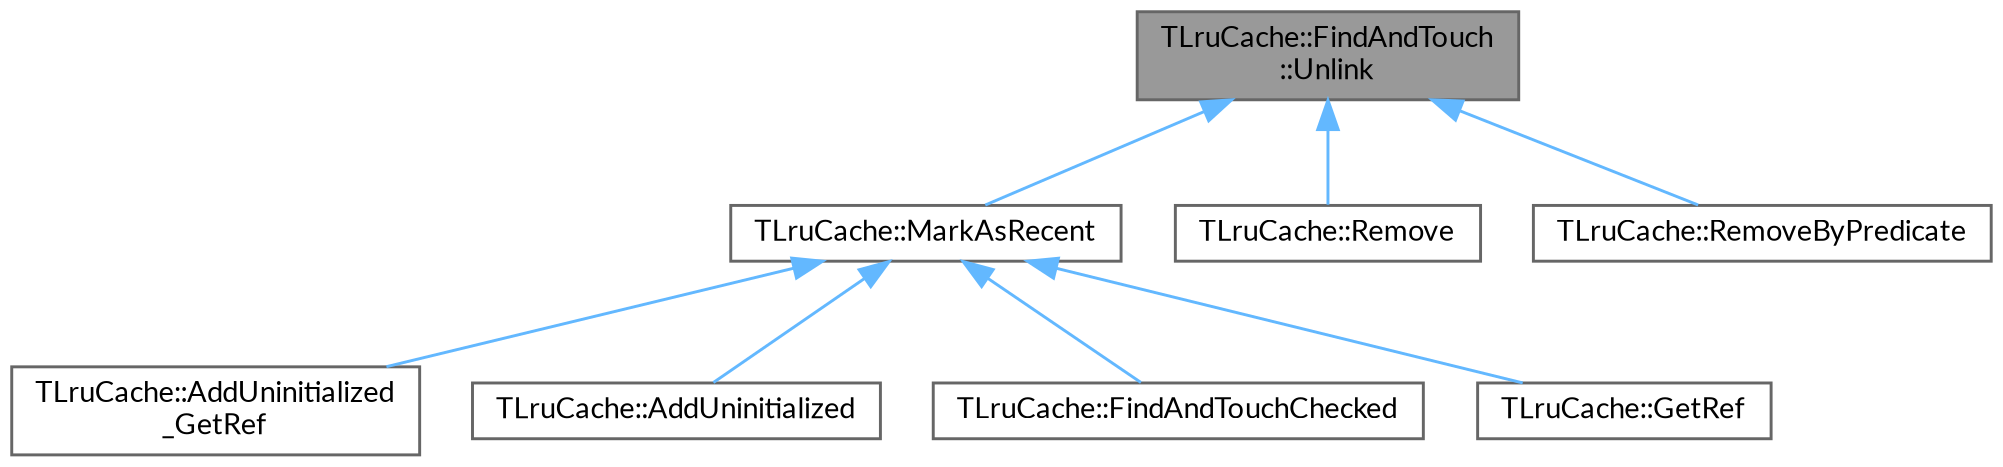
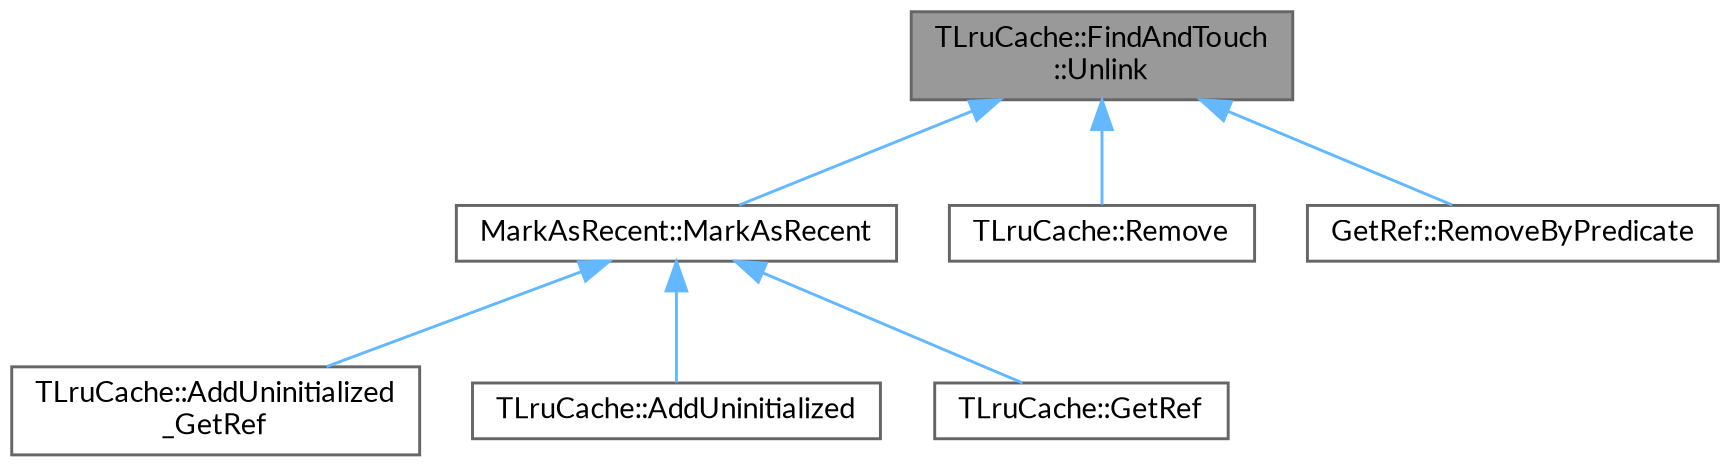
node "TLruCache::MarkAsRecent": label "TLruCache::MarkAsRecent" -> "MarkAsRecent::MarkAsRecent"
node "TLruCache::RemoveByPredicate": label "TLruCache::RemoveByPredicate" -> "GetRef::RemoveByPredicate"
node "TLruCache::FindAndTouchChecked": removed
